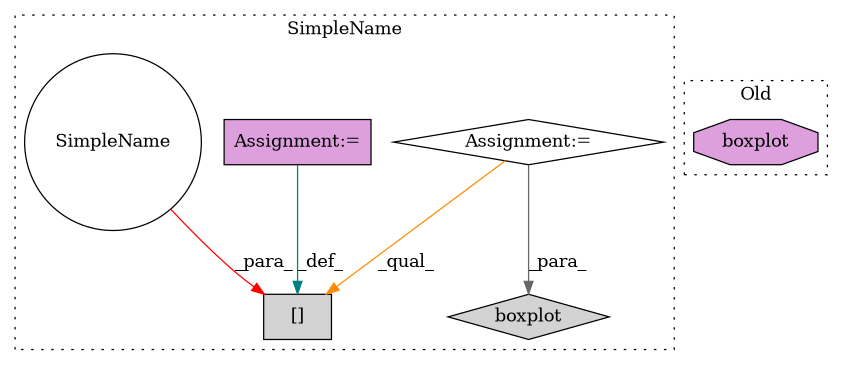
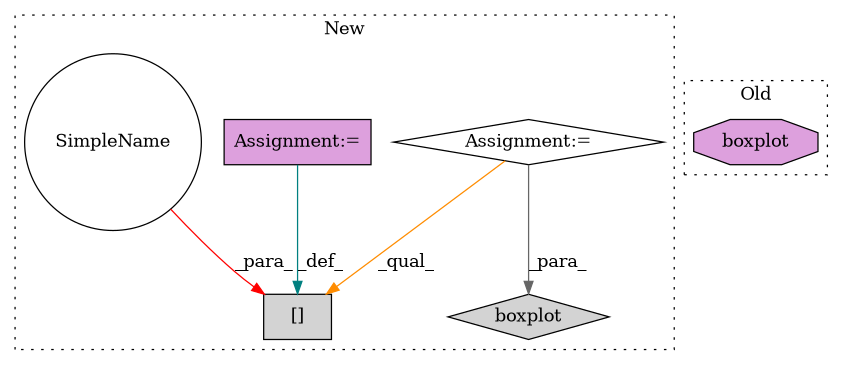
cluster "SimpleName": label "SimpleName" -> "New"
